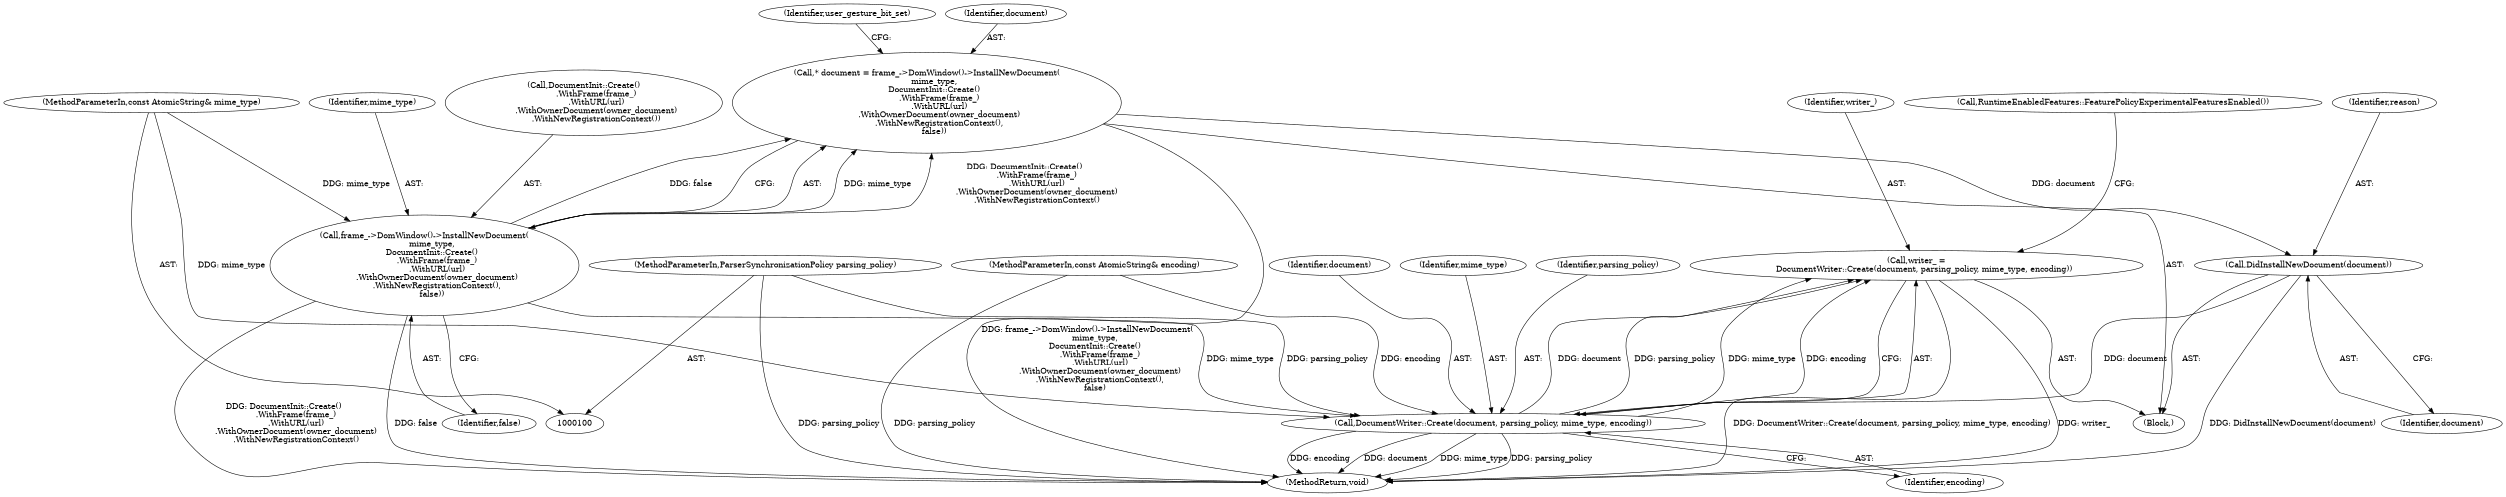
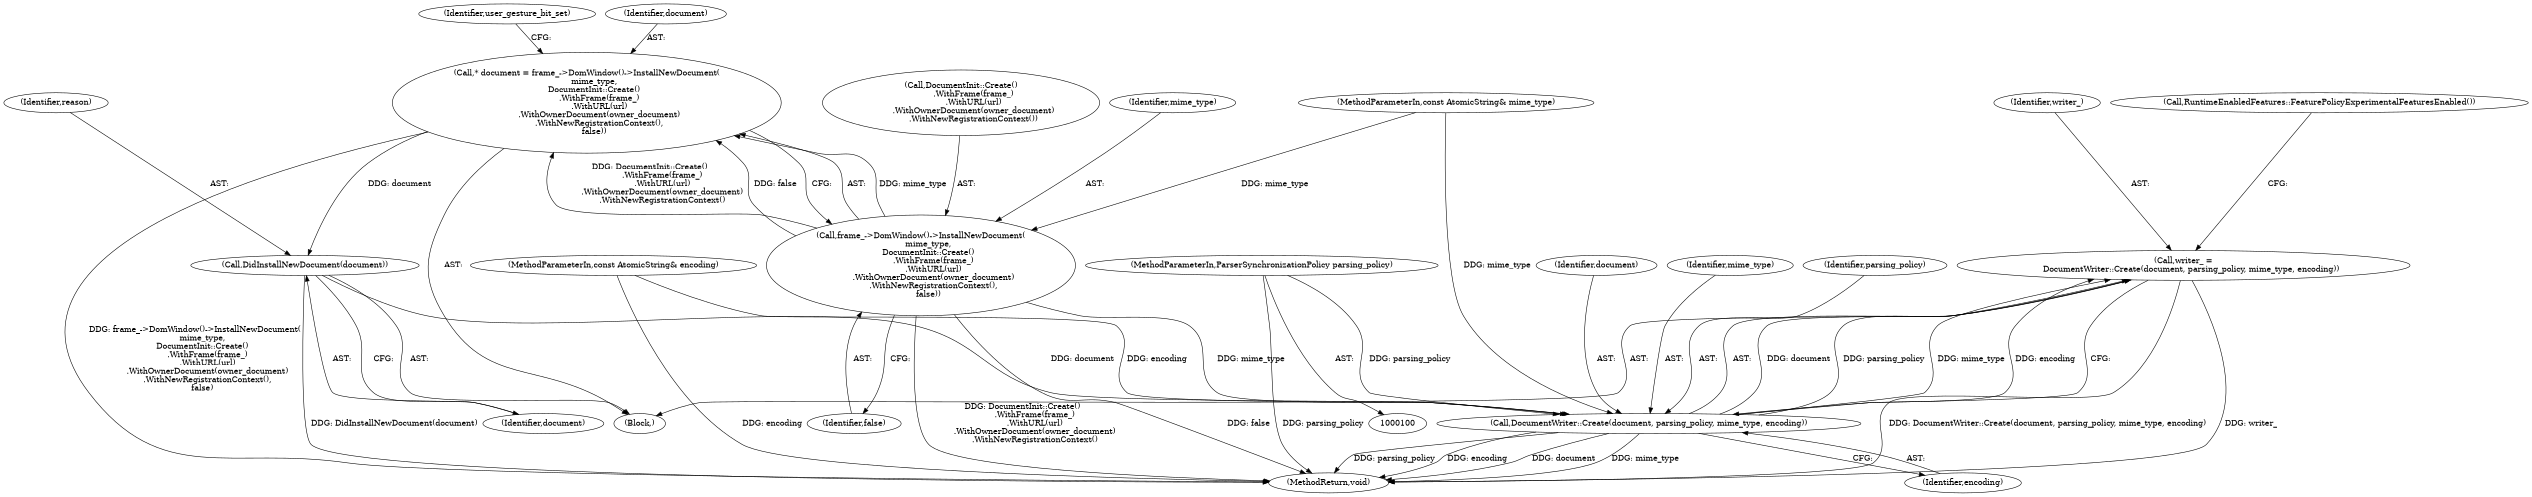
edge "(MethodParameterIn,const AtomicString& mime_type)" -> "1000100": removed, label "AST:"
edge "(MethodParameterIn,const AtomicString& encoding)" -> "(MethodReturn,void)": label "DDG: parsing_policy" -> "DDG: encoding"
